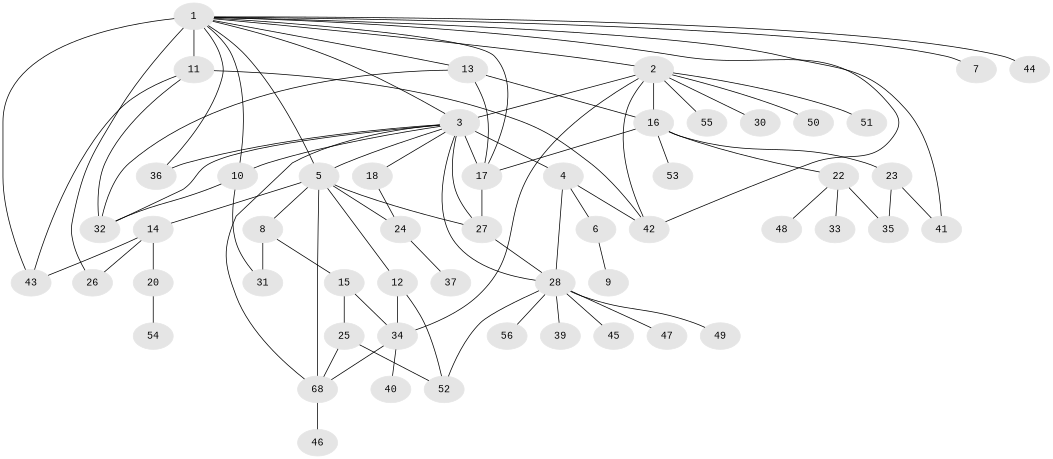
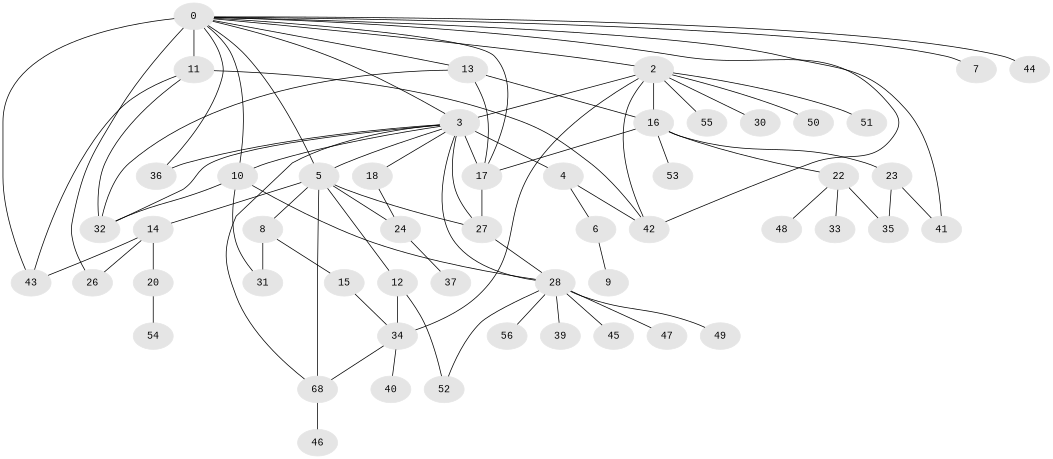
node "1": label "1" -> "0"
edge "4" -- "28": now "10" -- "28"
node "25": removed
